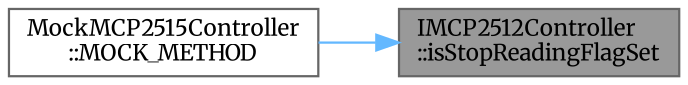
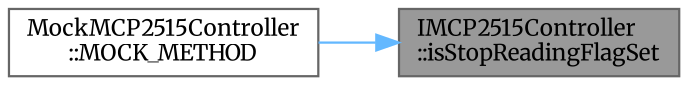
node "IMCP2512Controller ::isStopReadingFlagSet": label "IMCP2512Controller ::isStopReadingFlagSet" -> "IMCP2515Controller ::isStopReadingFlagSet"
